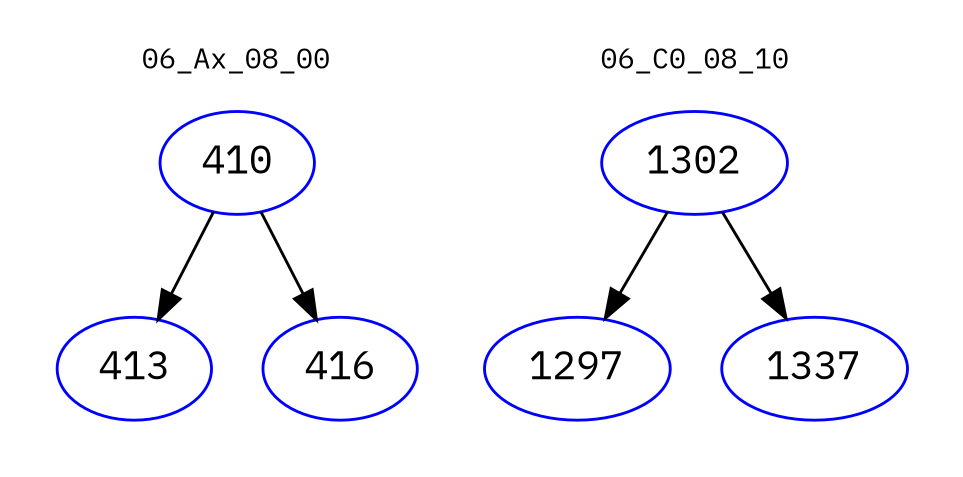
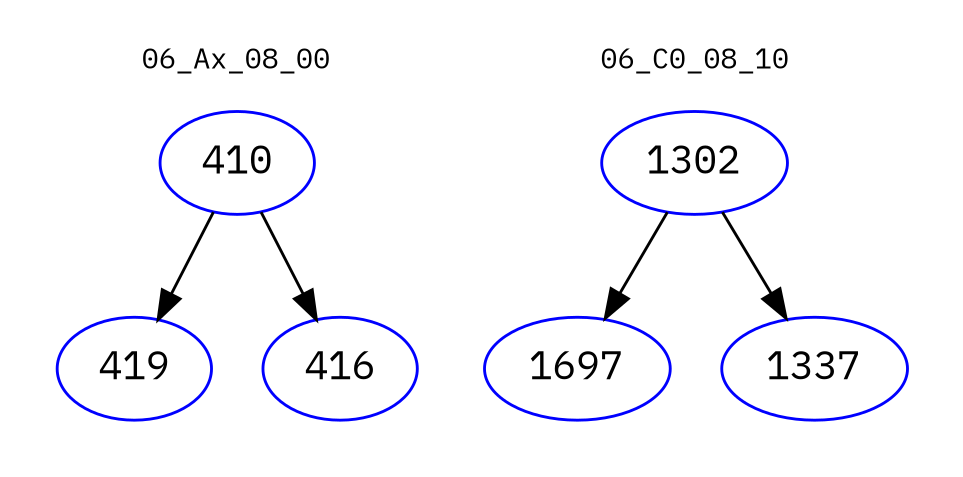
node "413": label "413" -> "419"
node "1297": label "1297" -> "1697"
